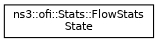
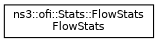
node "ns3::ofi::Stats::FlowStats State": label "ns3::ofi::Stats::FlowStats State" -> "ns3::ofi::Stats::FlowStats FlowStats"
